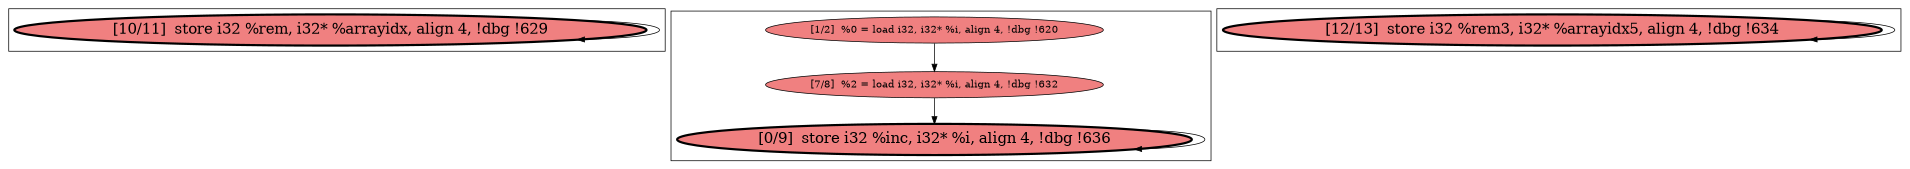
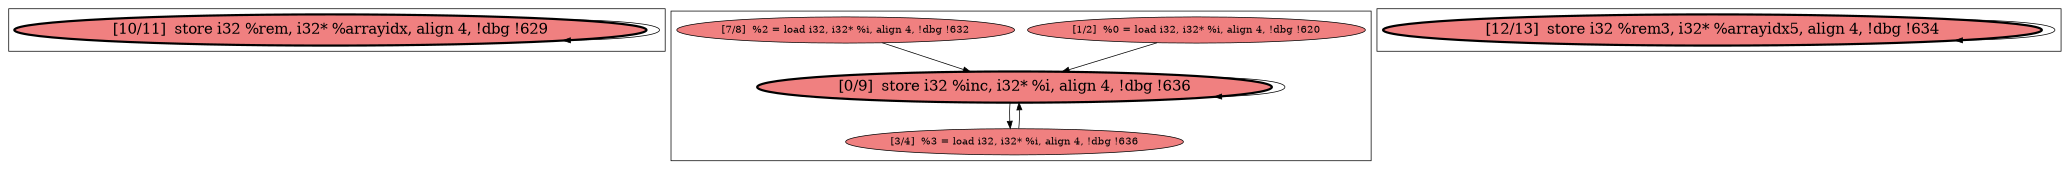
edge "[1/2]  %0 = load i32, i32* %i, align 4, !dbg !620" -> "[7/8]  %2 = load i32, i32* %i, align 4, !dbg !632": now "[1/2]  %0 = load i32, i32* %i, align 4, !dbg !620" -> "[0/9]  store i32 %inc, i32* %i, align 4, !dbg !636"
node "[3/4]  %3 = load i32, i32* %i, align 4, !dbg !636": added
